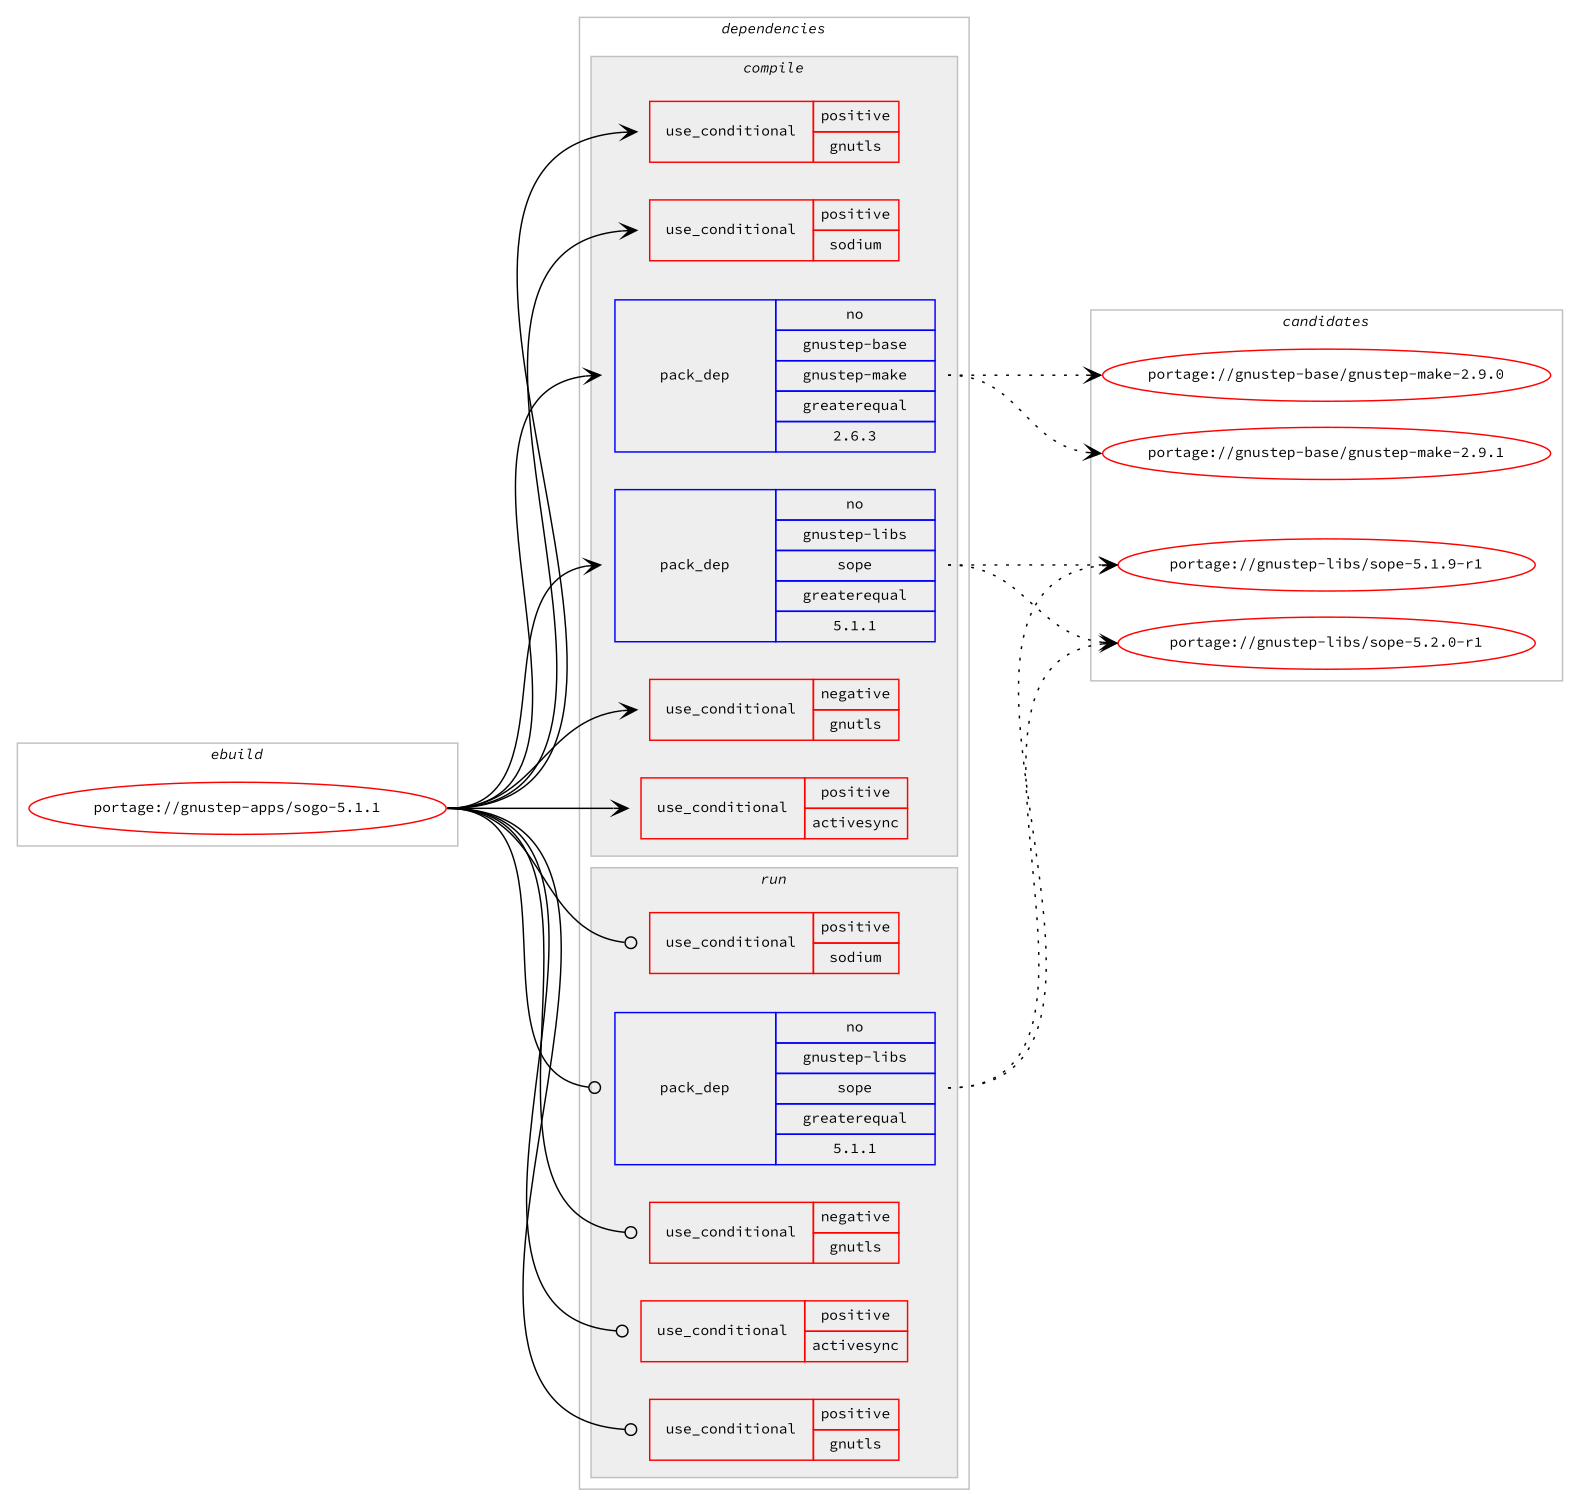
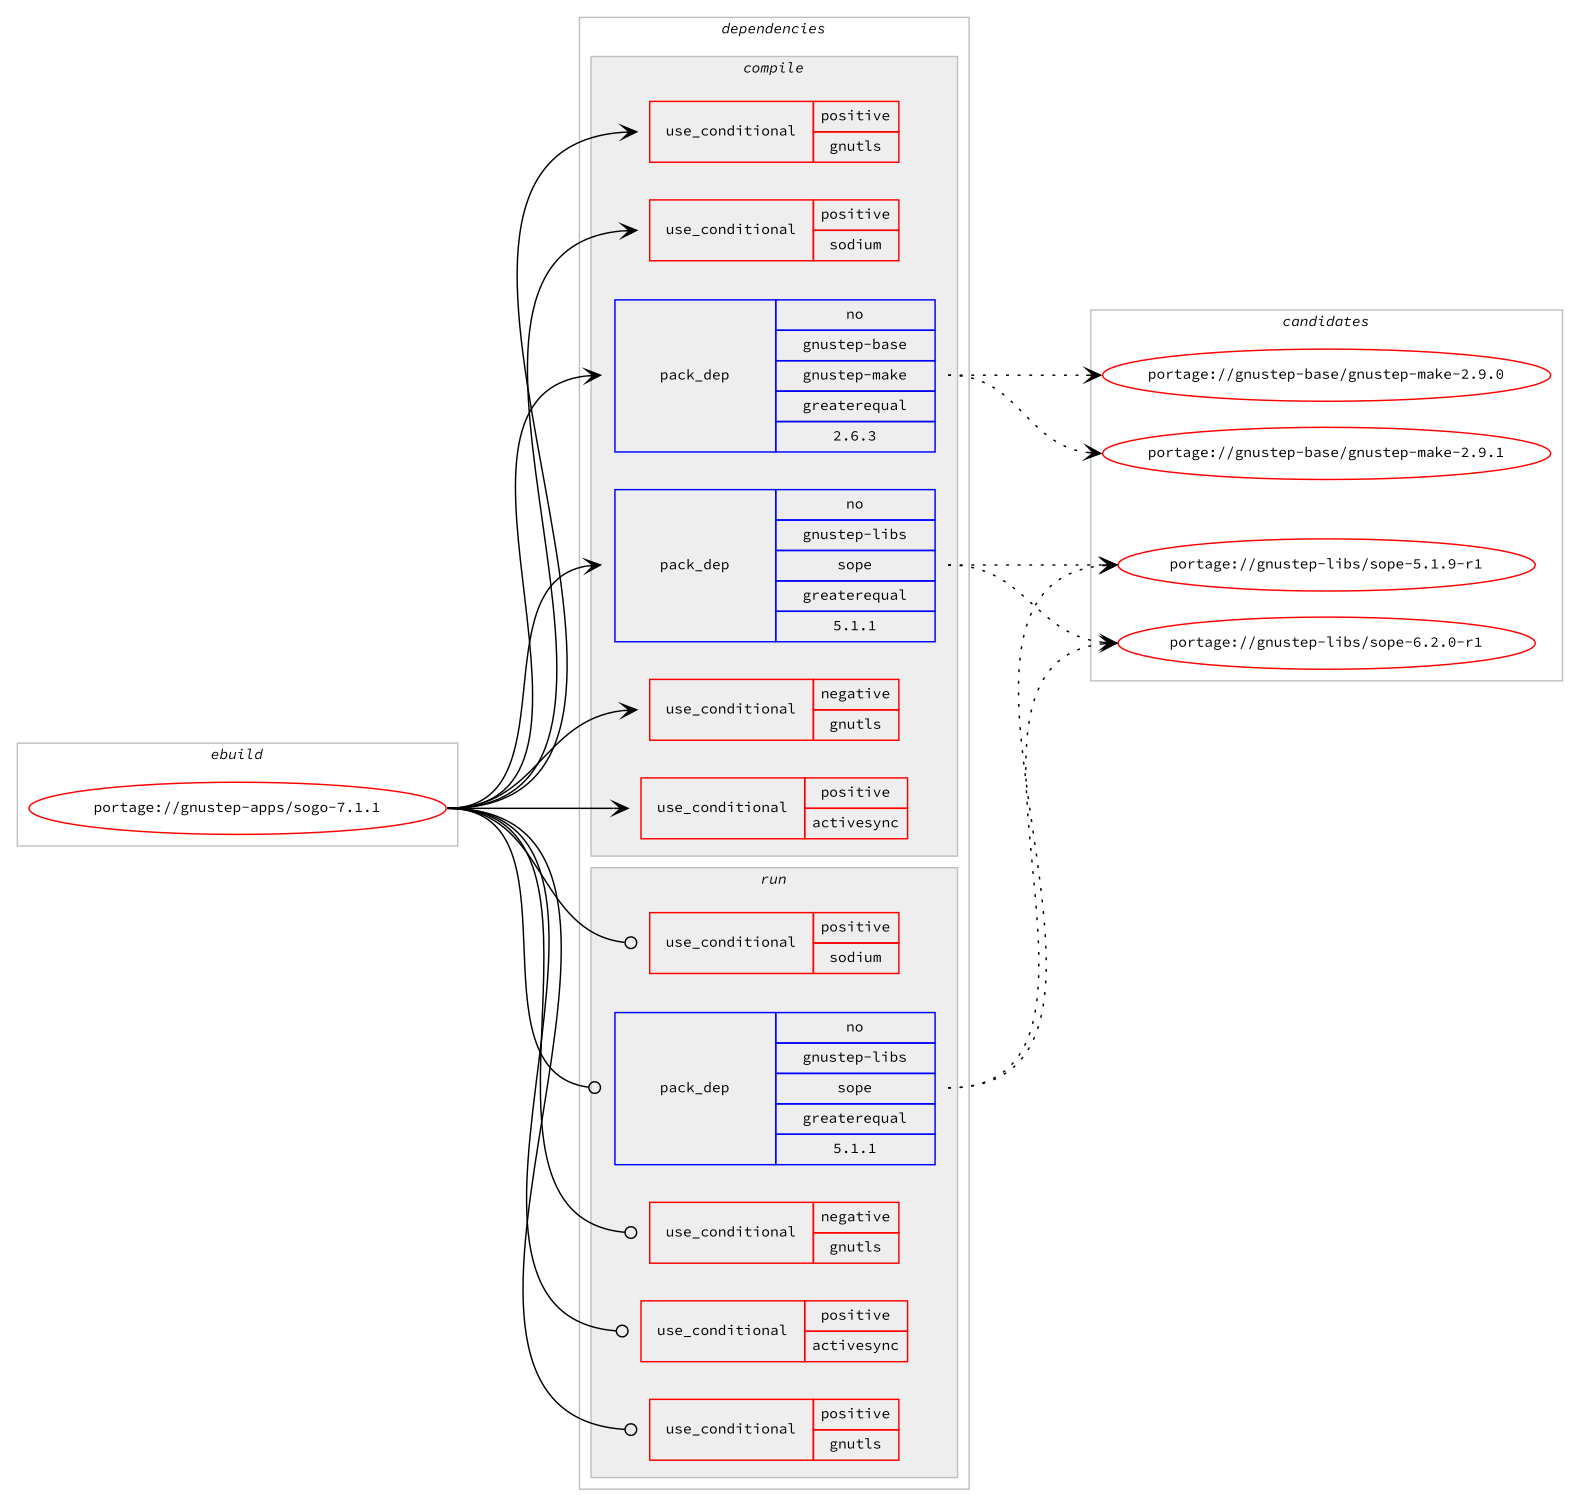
node "portage://gnustep-libs/sope-5.2.0-r1": label "portage://gnustep-libs/sope-5.2.0-r1" -> "portage://gnustep-libs/sope-6.2.0-r1"
node "portage://gnustep-apps/sogo-5.1.1": label "portage://gnustep-apps/sogo-5.1.1" -> "portage://gnustep-apps/sogo-7.1.1"
